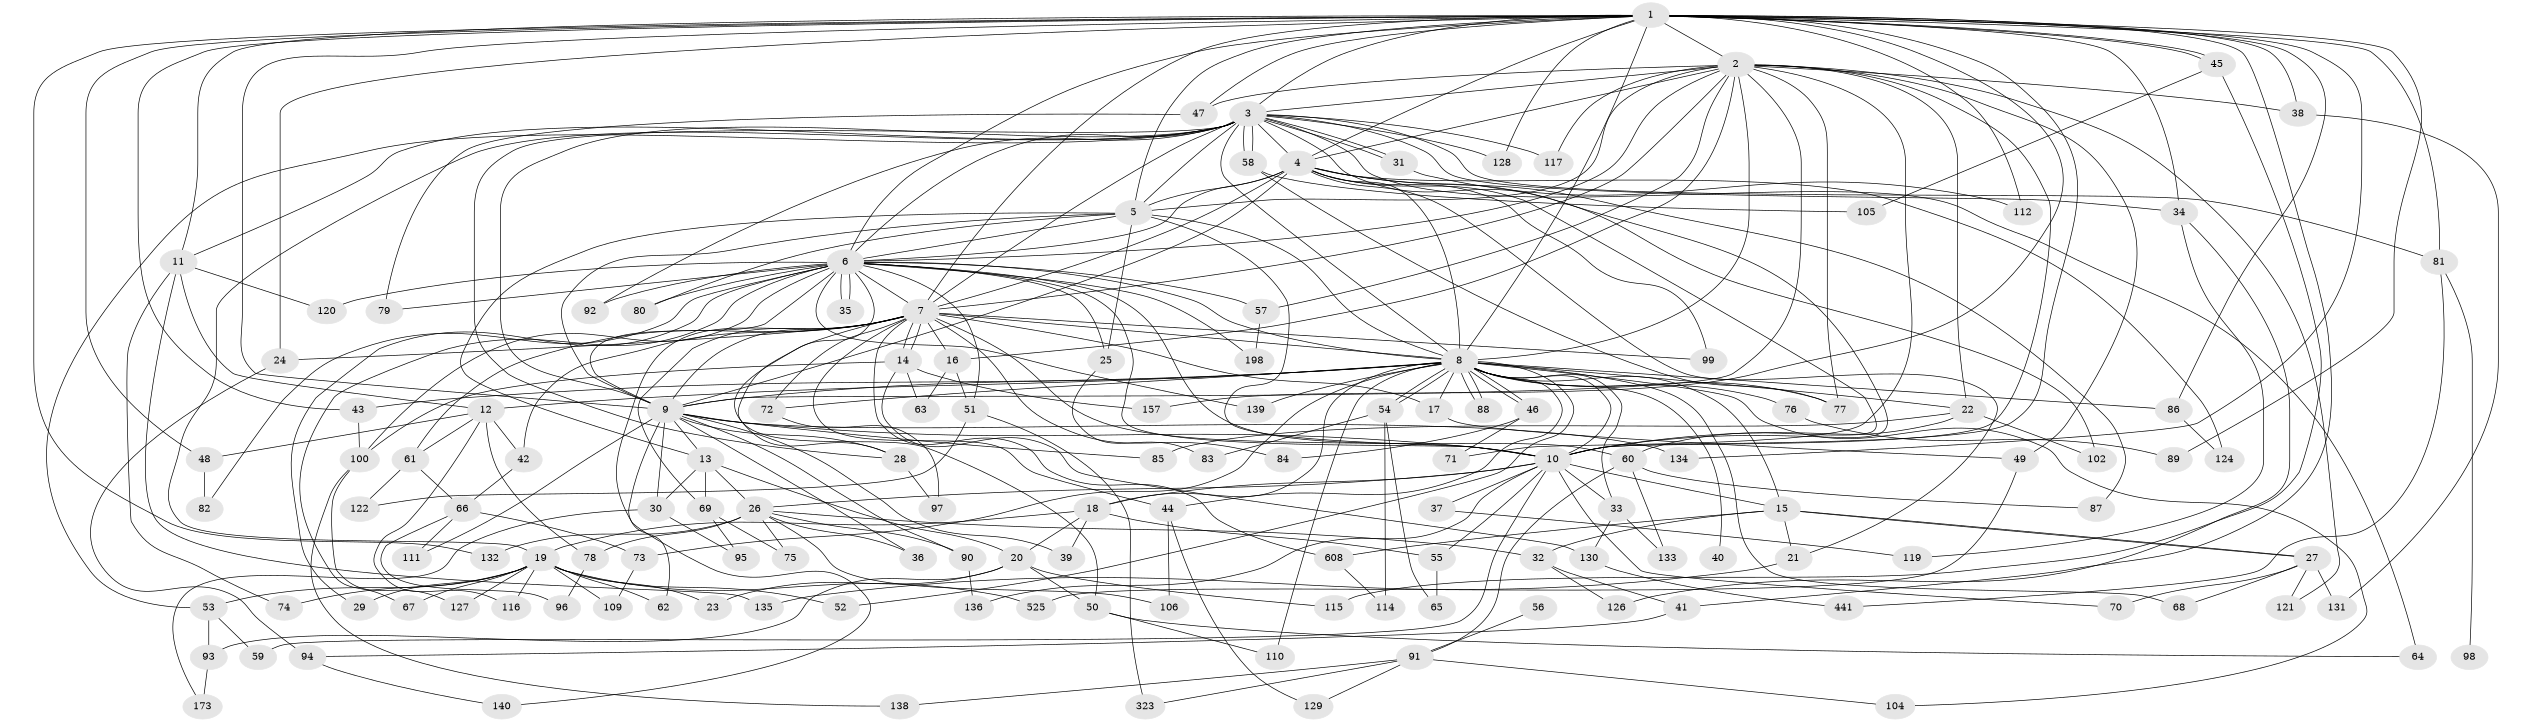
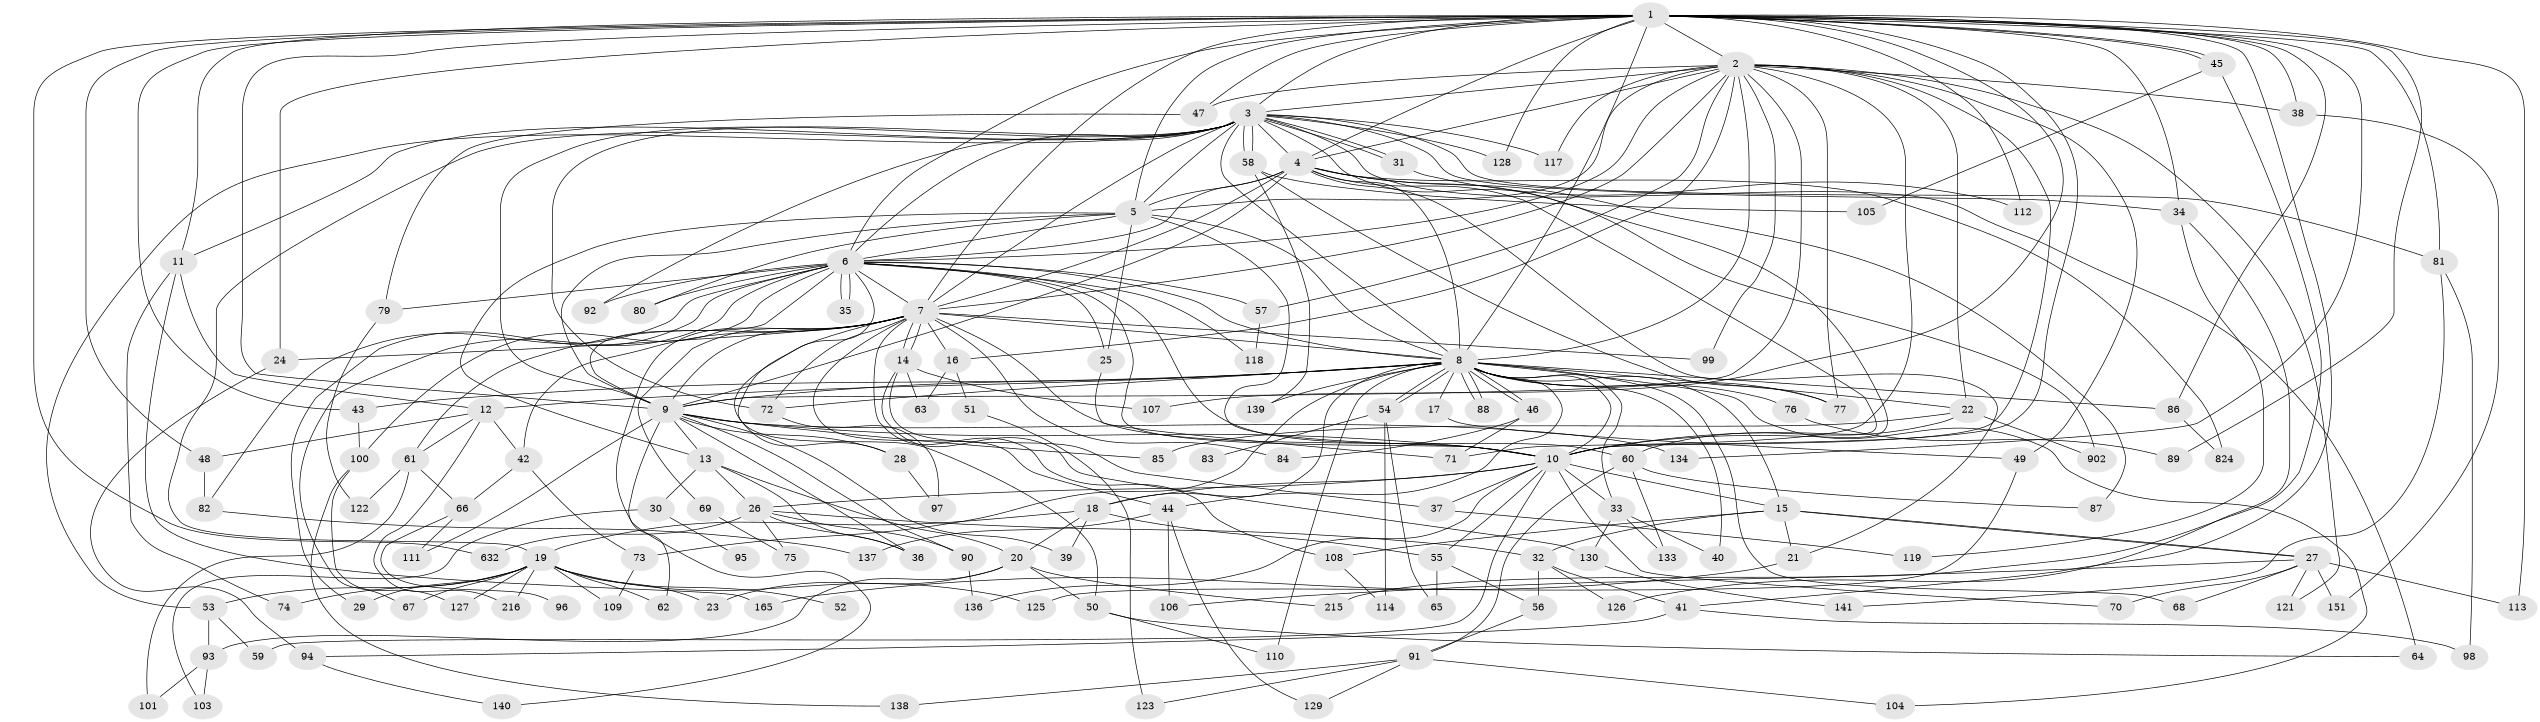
edge "3" -- "28": now "3" -- "72"
edge "4" -- "99": now "2" -- "99"
edge "6" -- "51": removed
node "120": removed
edge "6" -- "139": now "58" -- "139"
edge "7" -- "17": removed
node "198": label "198" -> "118"
edge "14" -- "100": now "14" -- "37"
node "157": label "157" -> "107"
edge "25" -- "83": now "25" -- "71"
edge "9" -- "30": removed
node "102": label "102" -> "902"
node "124": label "124" -> "824"
edge "13" -- "69": now "13" -- "36"
edge "51" -- "122": now "79" -- "122"
edge "8" -- "52": removed
edge "66" -- "73": now "42" -- "73"
edge "69" -- "95": removed
edge "33" -- "40": added
node "132": label "132" -> "632"
node "78": removed
node "137": added
node "608": label "608" -> "108"
edge "55" -- "56": added
edge "32" -- "56": added
edge "26" -- "106": now "27" -- "106"
node "116": label "116" -> "216"
node "135": label "135" -> "165"
node "525": label "525" -> "125"
node "115": label "115" -> "215"
node "441": label "441" -> "141"
node "131": label "131" -> "151"
node "113": added
edge "41" -- "98": added
node "101": added
node "173": label "173" -> "103"
node "323": label "323" -> "123"
